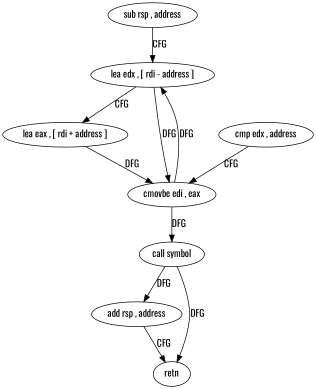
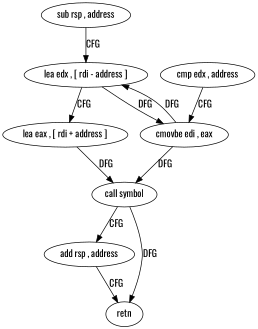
edge "lea eax , [ rdi + address ]" -> "cmovbe edi , eax": now "lea eax , [ rdi + address ]" -> "call symbol"
edge "call symbol" -> "add rsp , address": label "DFG" -> "CFG"
